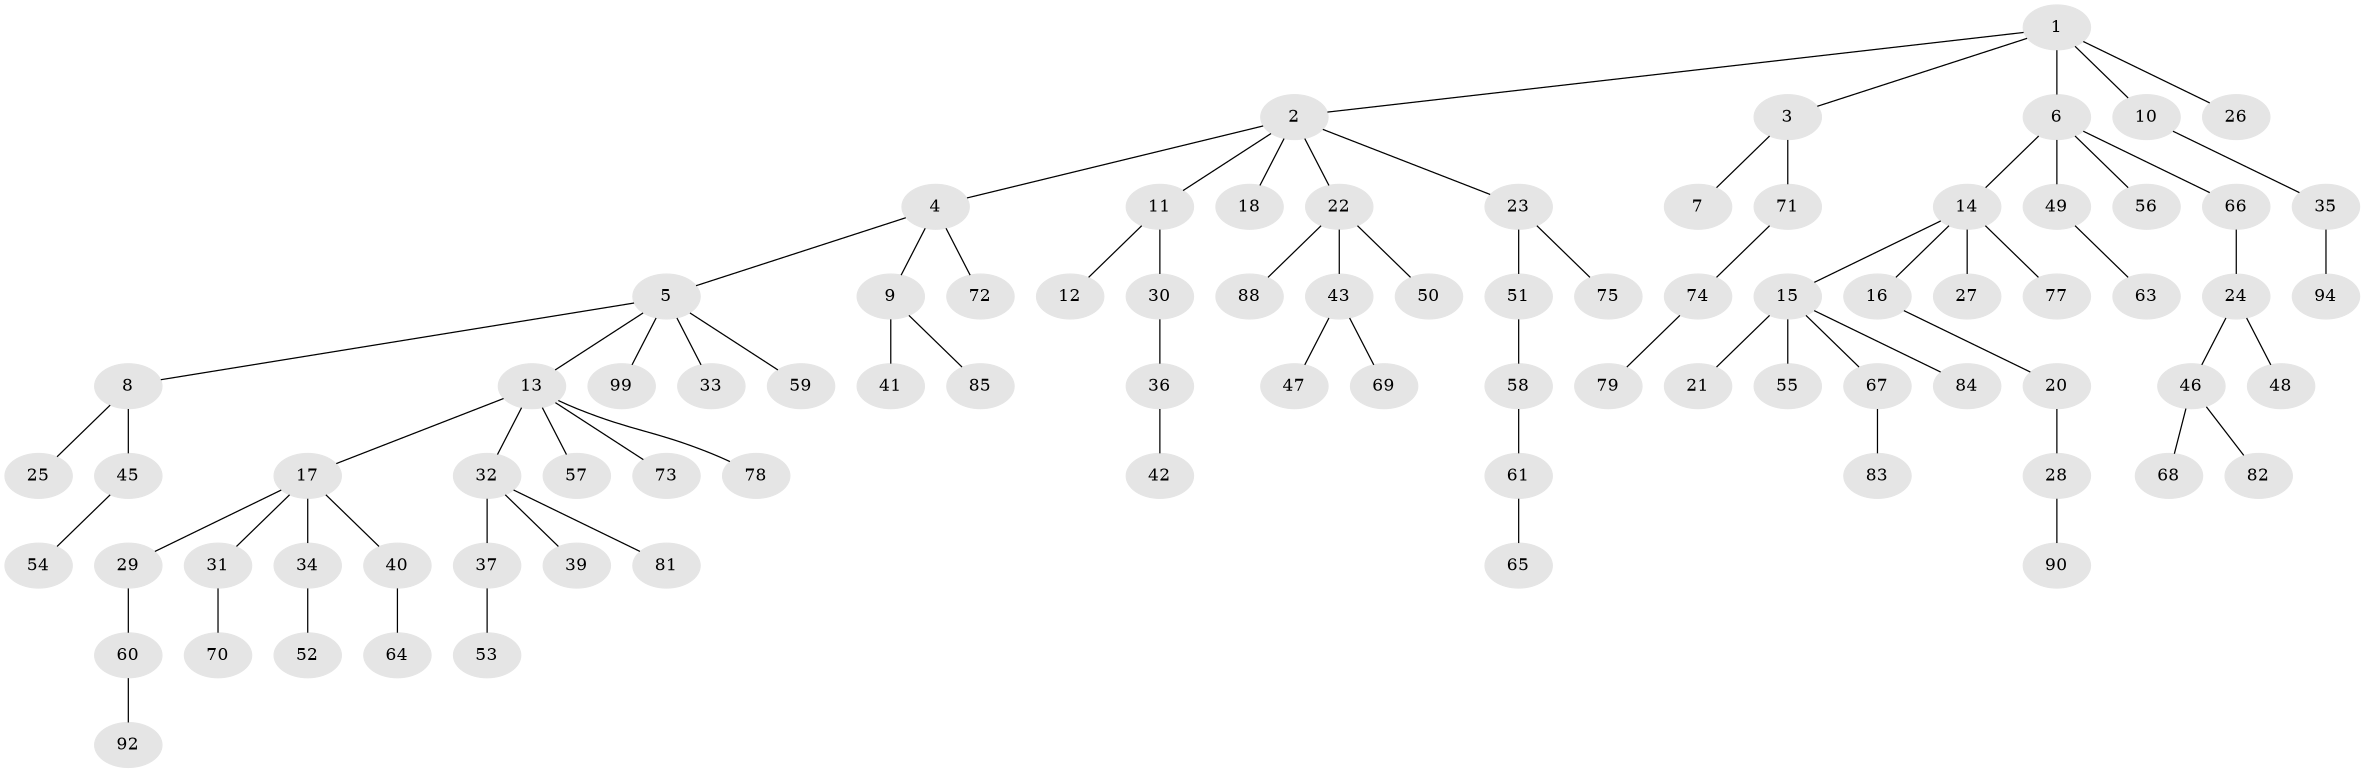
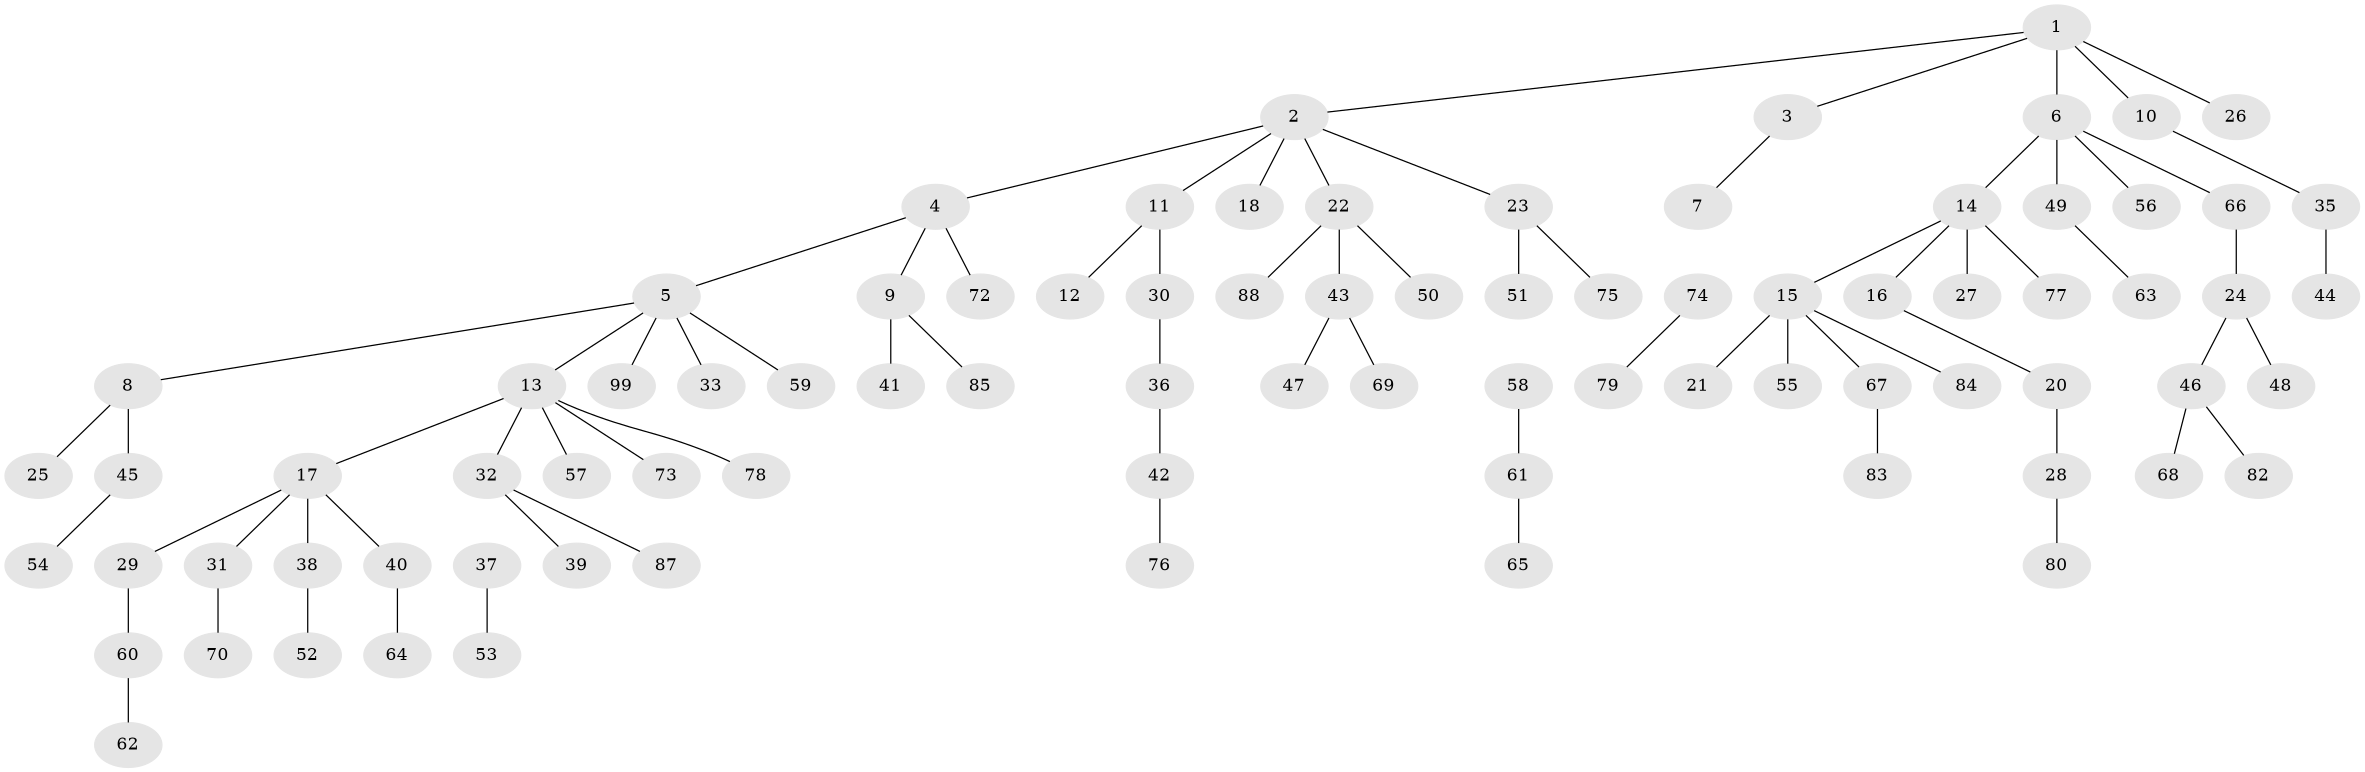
node "71": removed
node "94": label "94" -> "44"
edge "51" -- "58": removed
edge "32" -- "37": removed
node "34": label "34" -> "38"
node "81": label "81" -> "87"
node "76": added
node "90": label "90" -> "80"
node "92": label "92" -> "62"
